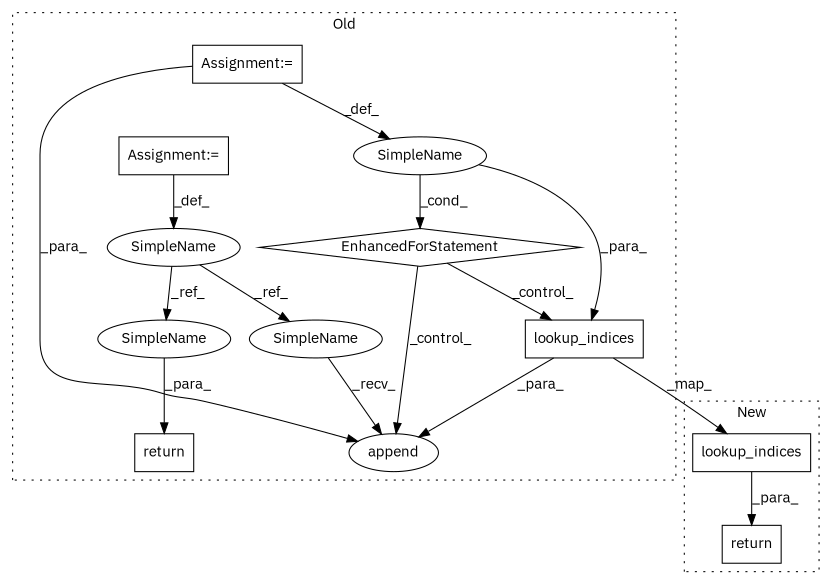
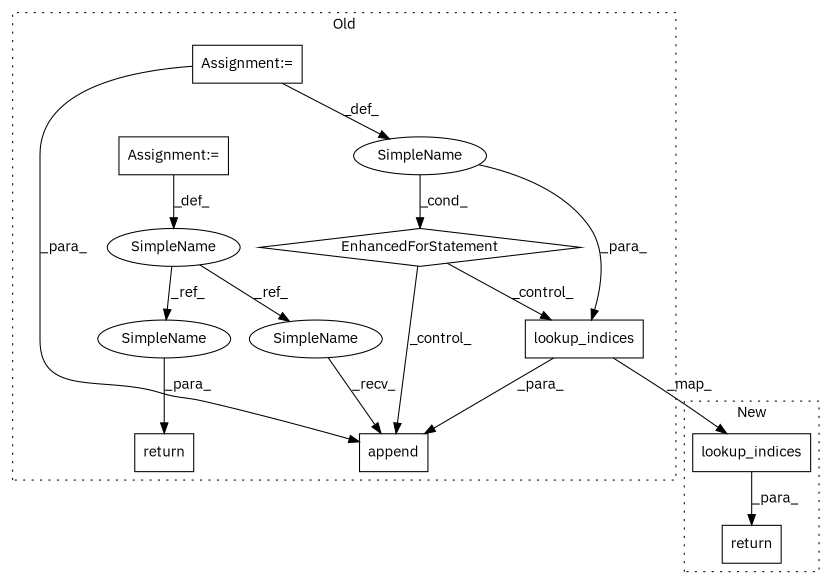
node "append": shape ellipse -> box
